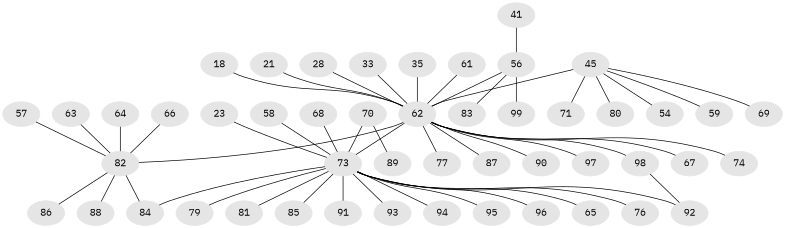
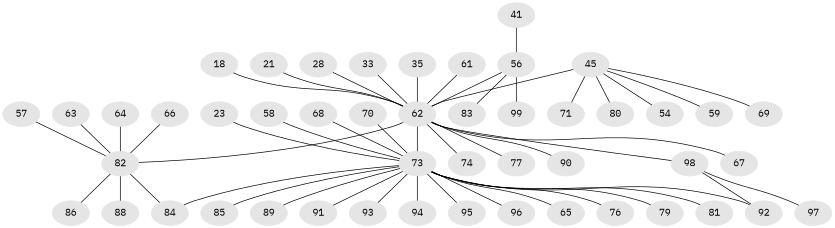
edge "70" -- "89": now "73" -- "89"
edge "62" -- "97": now "98" -- "97"
node "87": removed
